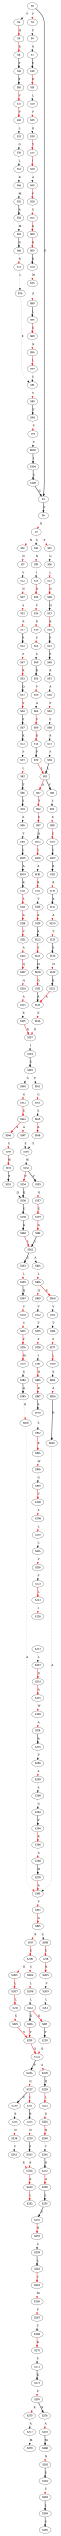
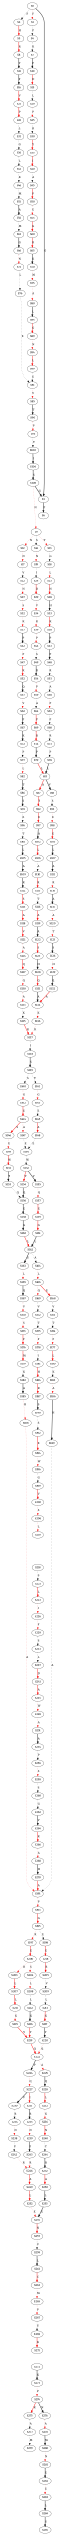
edge "S6" -> "S9": now "S108" -> "S9"
edge "S57" -> "S62": style bold -> dotted
node "S214": removed
node "S229": added
edge "S212" -> "S217": now "S213" -> "S217"
edge "S252" -> "S255": added, label "E"
edge "S271" -> "S272": removed, label "E"
edge "S274" -> "S275": style dotted -> bold
